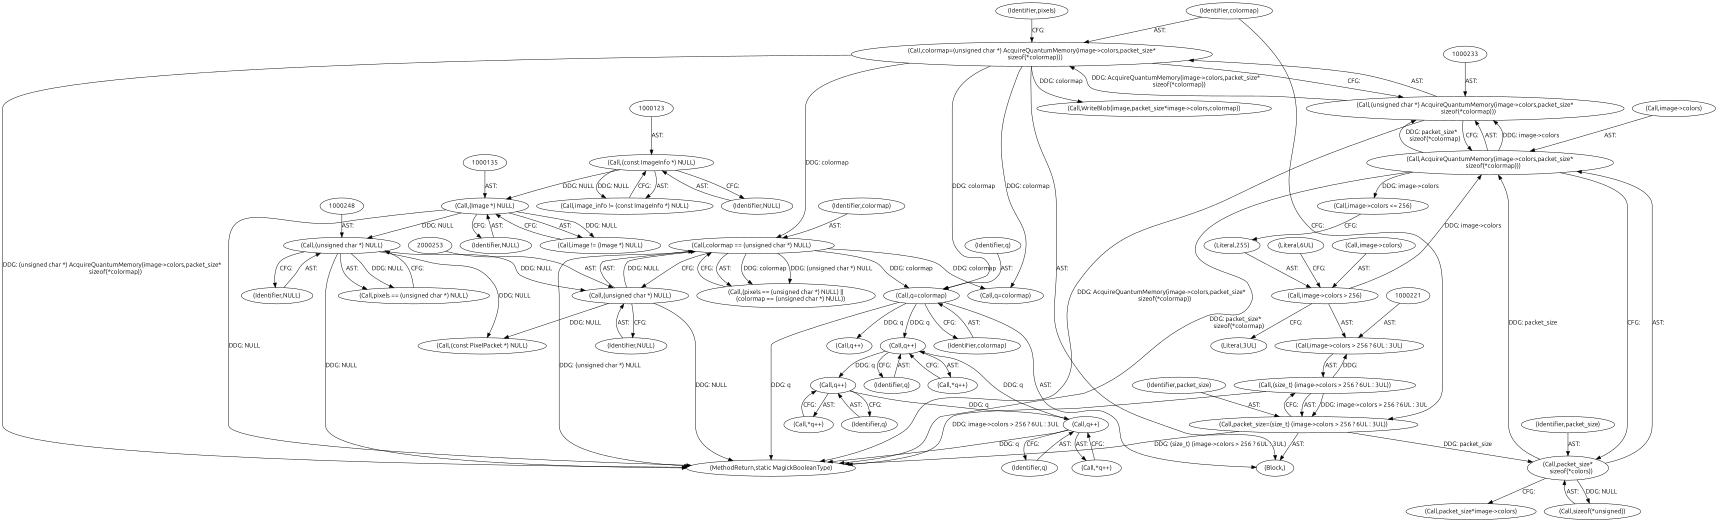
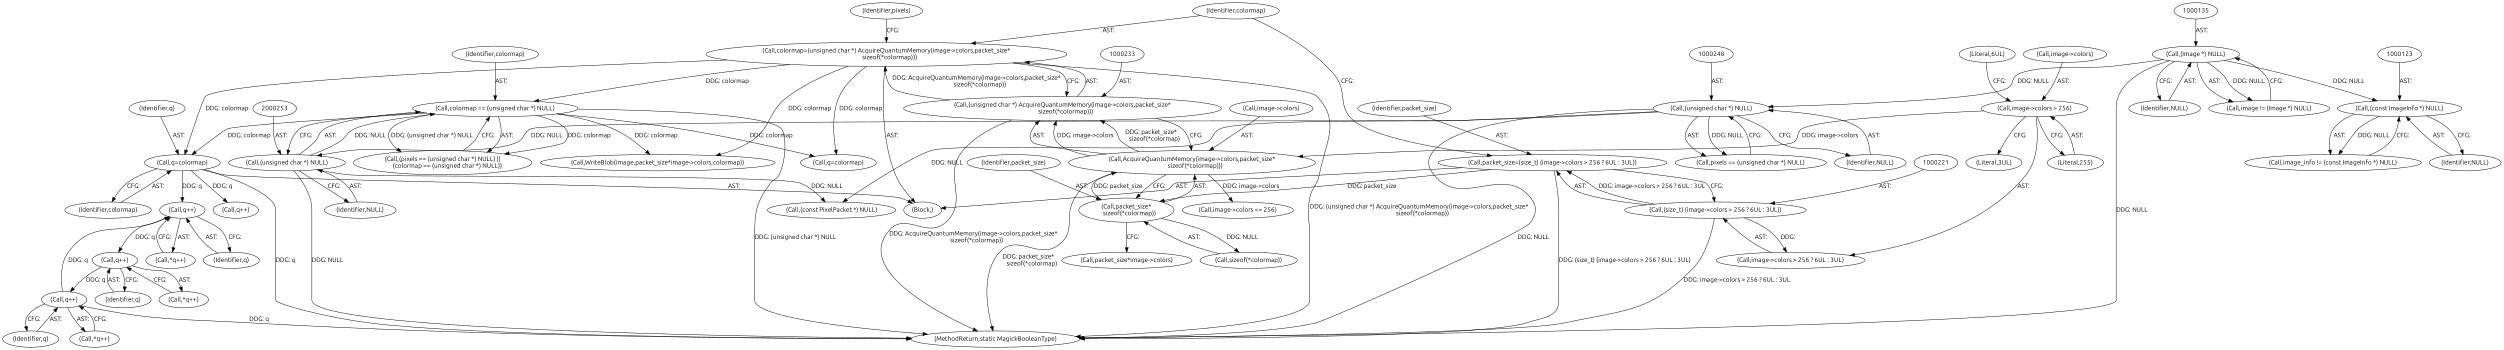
edge "(Call,colormap == (unsigned char *) NULL)" -> "(Call,WriteBlob(image,packet_size*image->colors,colormap))": added, label "DDG: colormap"
edge "(Call,(const ImageInfo *) NULL)" -> "(Call,(Image *) NULL)": reversed
edge "(Call,image->colors <= 256)" -> "(Literal,255)": now "(Call,image->colors > 256)" -> "(Literal,255)"
edge "1000221" -> "(Call,image->colors > 256 ? 6UL : 3UL)": now "1000221" -> "(Call,(size_t) (image->colors > 256 ? 6UL : 3UL))"
node "(Call,packet_size* sizeof(*colors))": label "(Call,packet_size* sizeof(*colors))" -> "(Call,packet_size* sizeof(*colormap))"
node "(Call,sizeof(*unsigned))": label "(Call,sizeof(*unsigned))" -> "(Call,sizeof(*colormap))"
